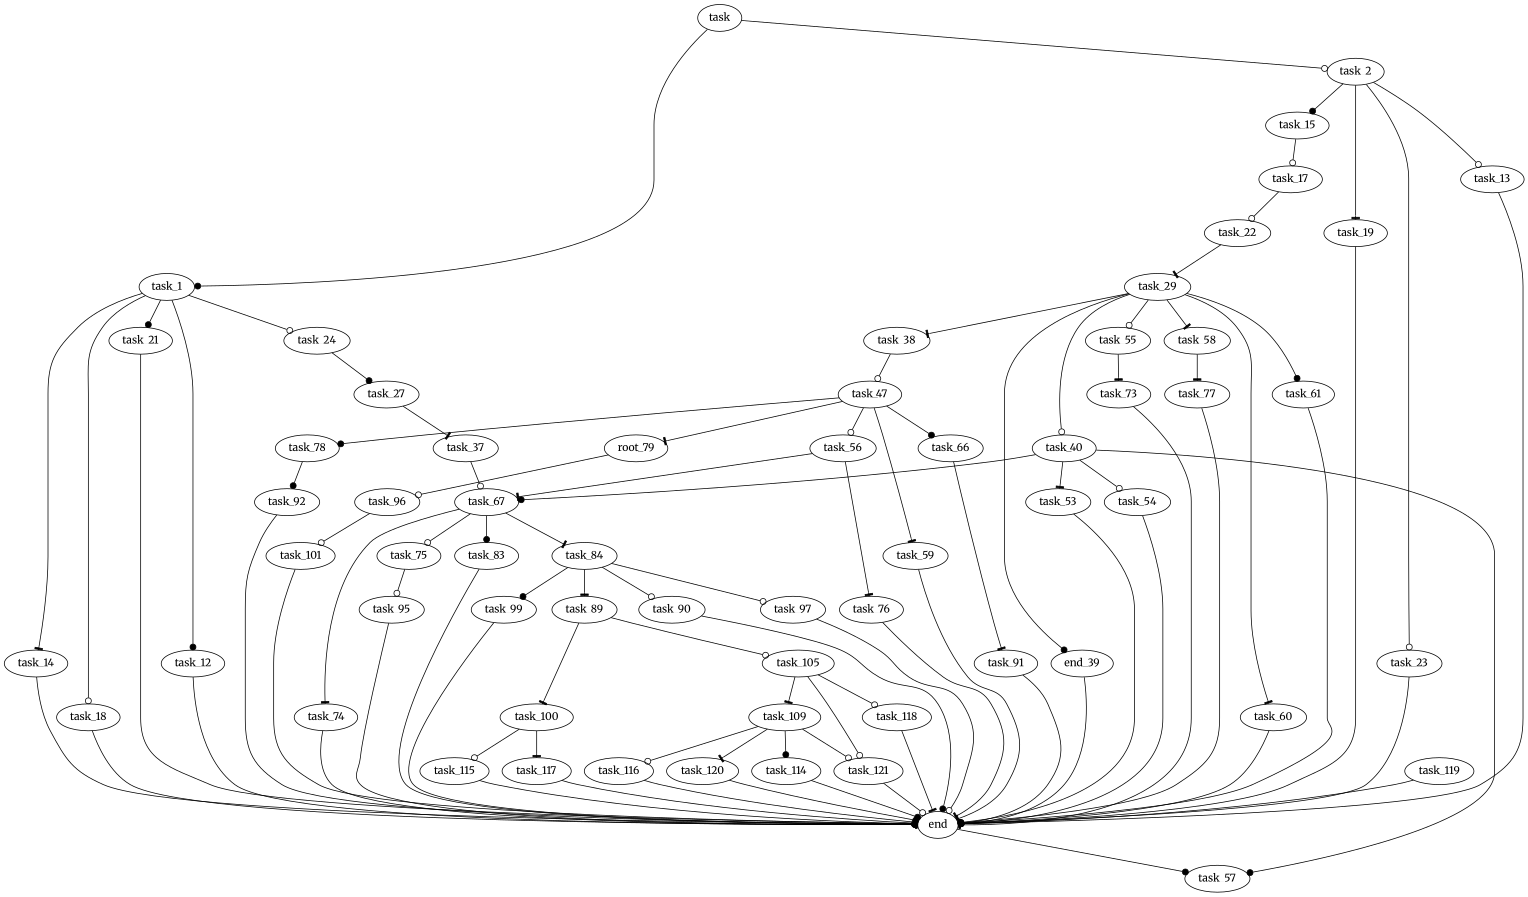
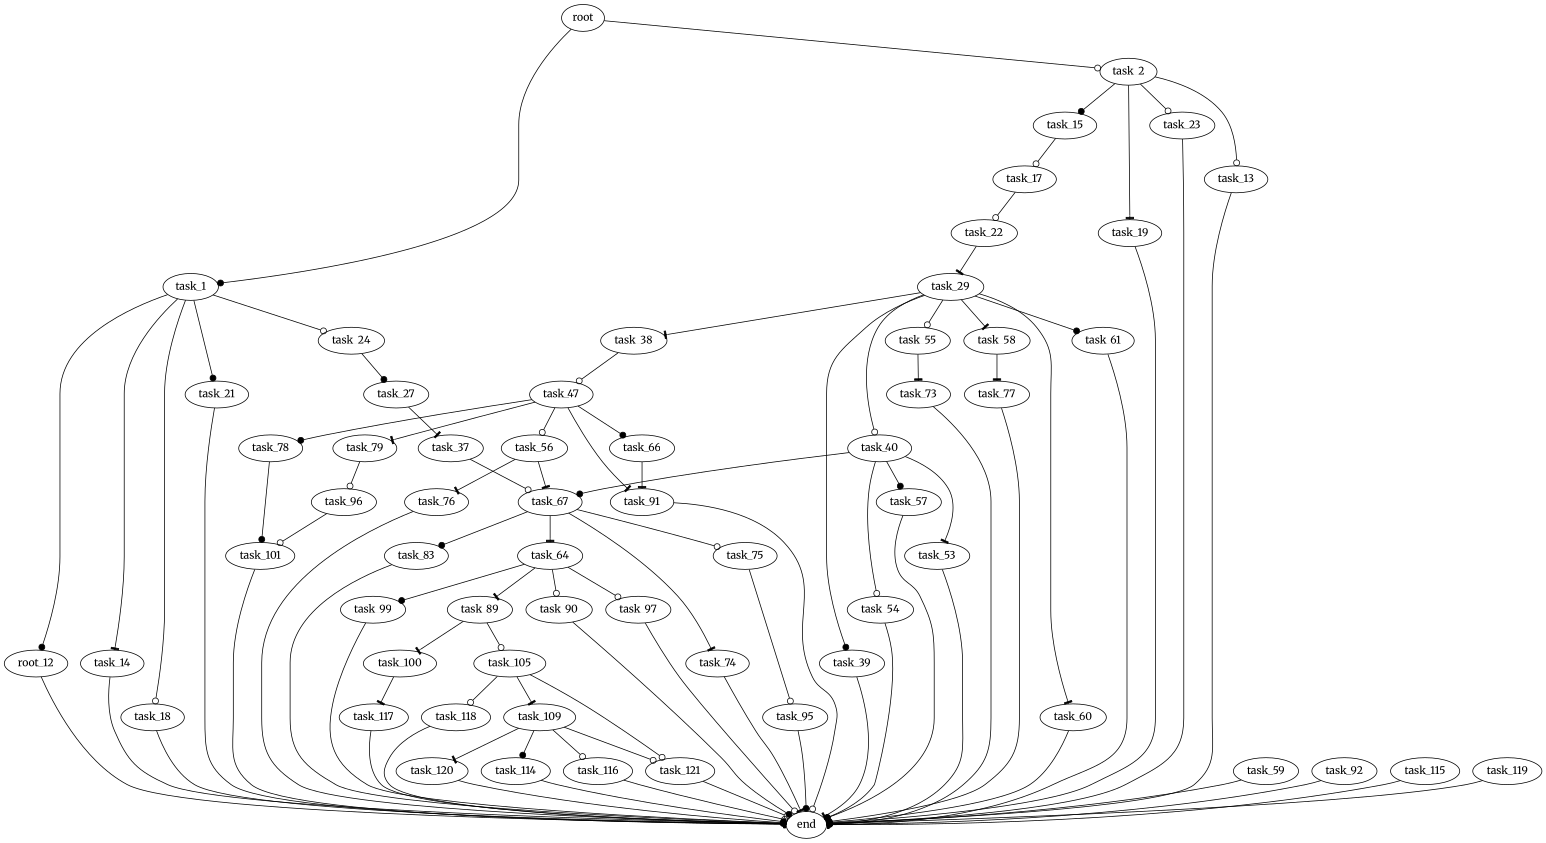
node "task": label "task" -> "root"
node "root_79": label "root_79" -> "task_79"
edge "task_47" -> "task_59": now "task_47" -> "task_91"
edge "task_78" -> "task_92": now "task_78" -> "task_101"
node "task_84": label "task_84" -> "task_64"
node "task_12": label "task_12" -> "root_12"
node "end_39": label "end_39" -> "task_39"
edge "task_100" -> "task_115": removed
edge "end" -> "task_57": reversed
